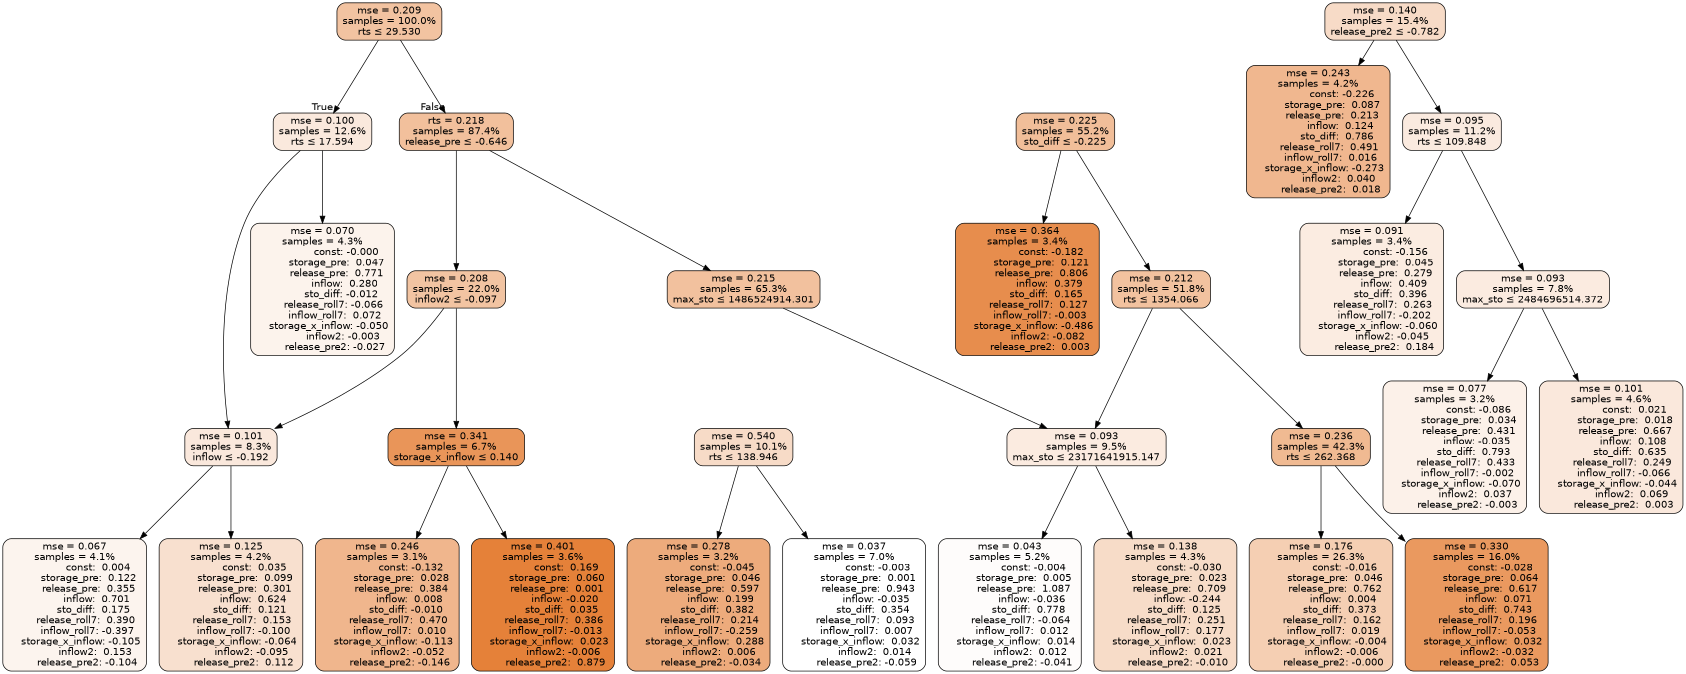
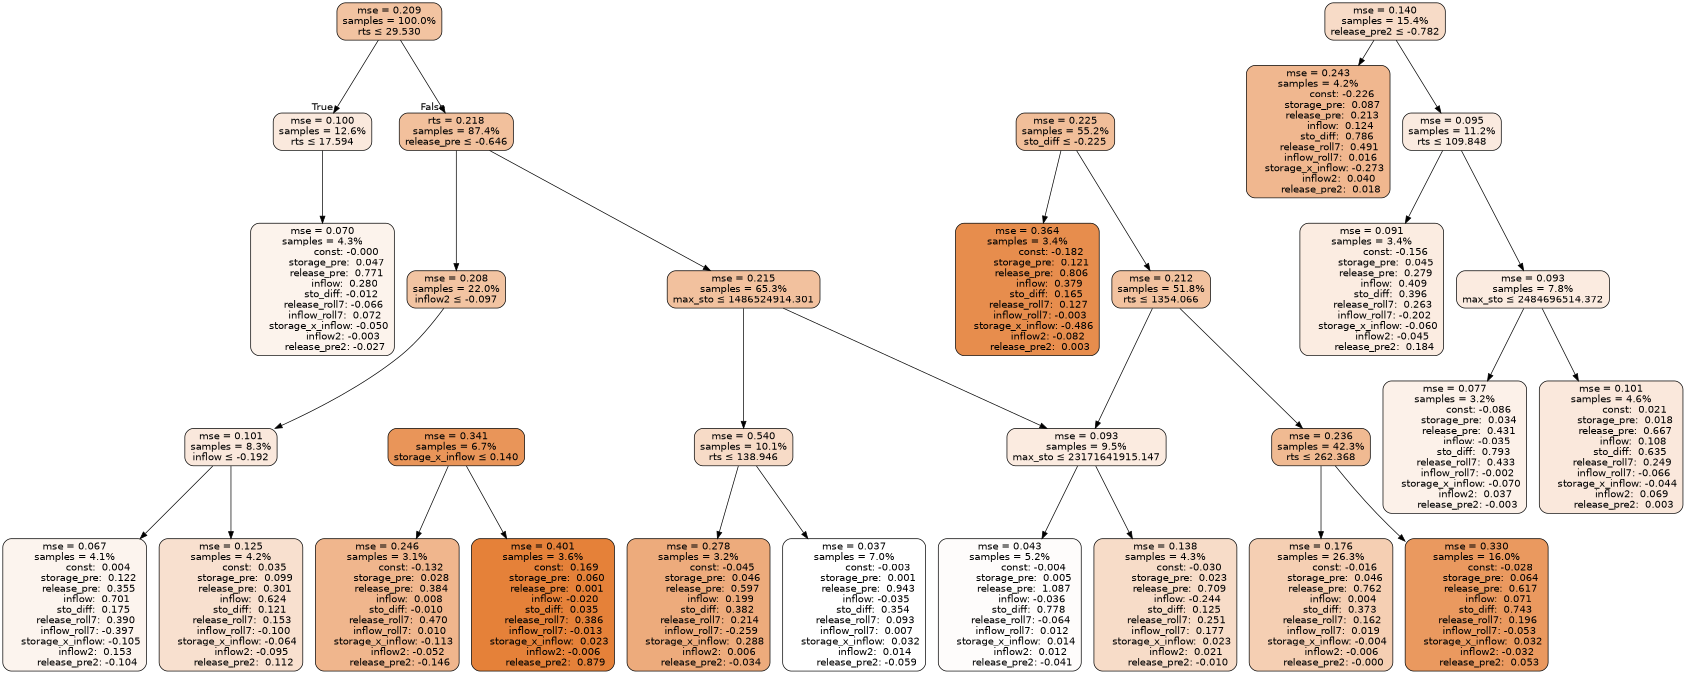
edge "mse = 0.100 samples = 12.6% rts ≤ 17.594" -> "mse = 0.101 samples = 8.3% inflow ≤ -0.192": removed
edge "mse = 0.208 samples = 22.0% inflow2 ≤ -0.097" -> "mse = 0.341 samples = 6.7% storage_x_inflow ≤ 0.140": removed
edge "mse = 0.215 samples = 65.3% max_sto ≤ 1486524914.301" -> "mse = 0.540 samples = 10.1% rts ≤ 138.946": added
